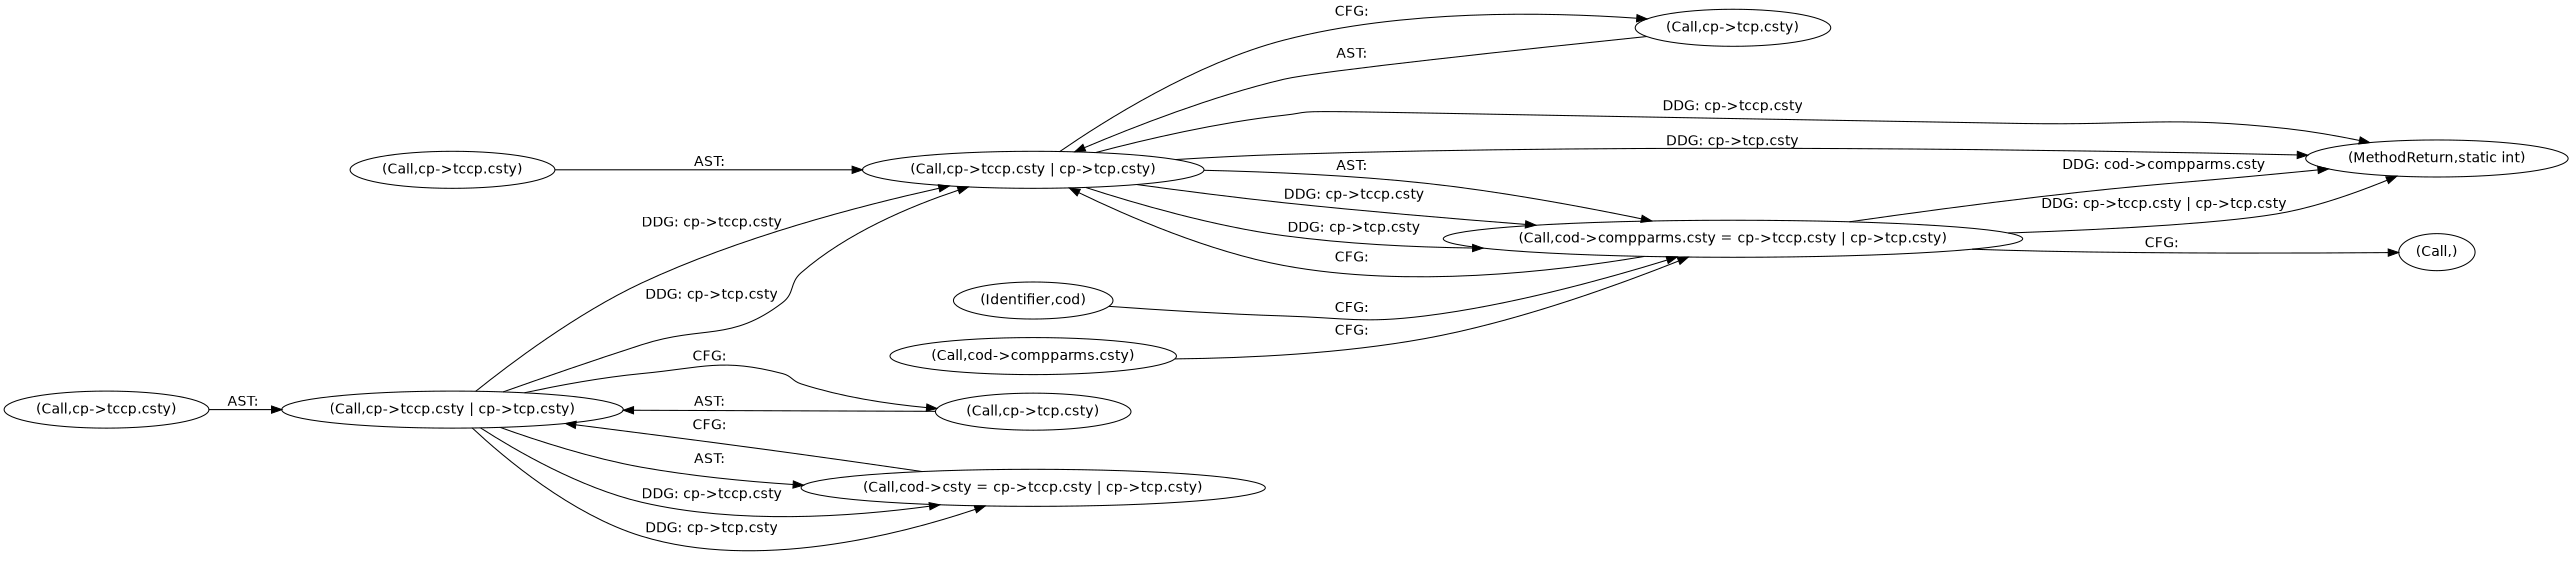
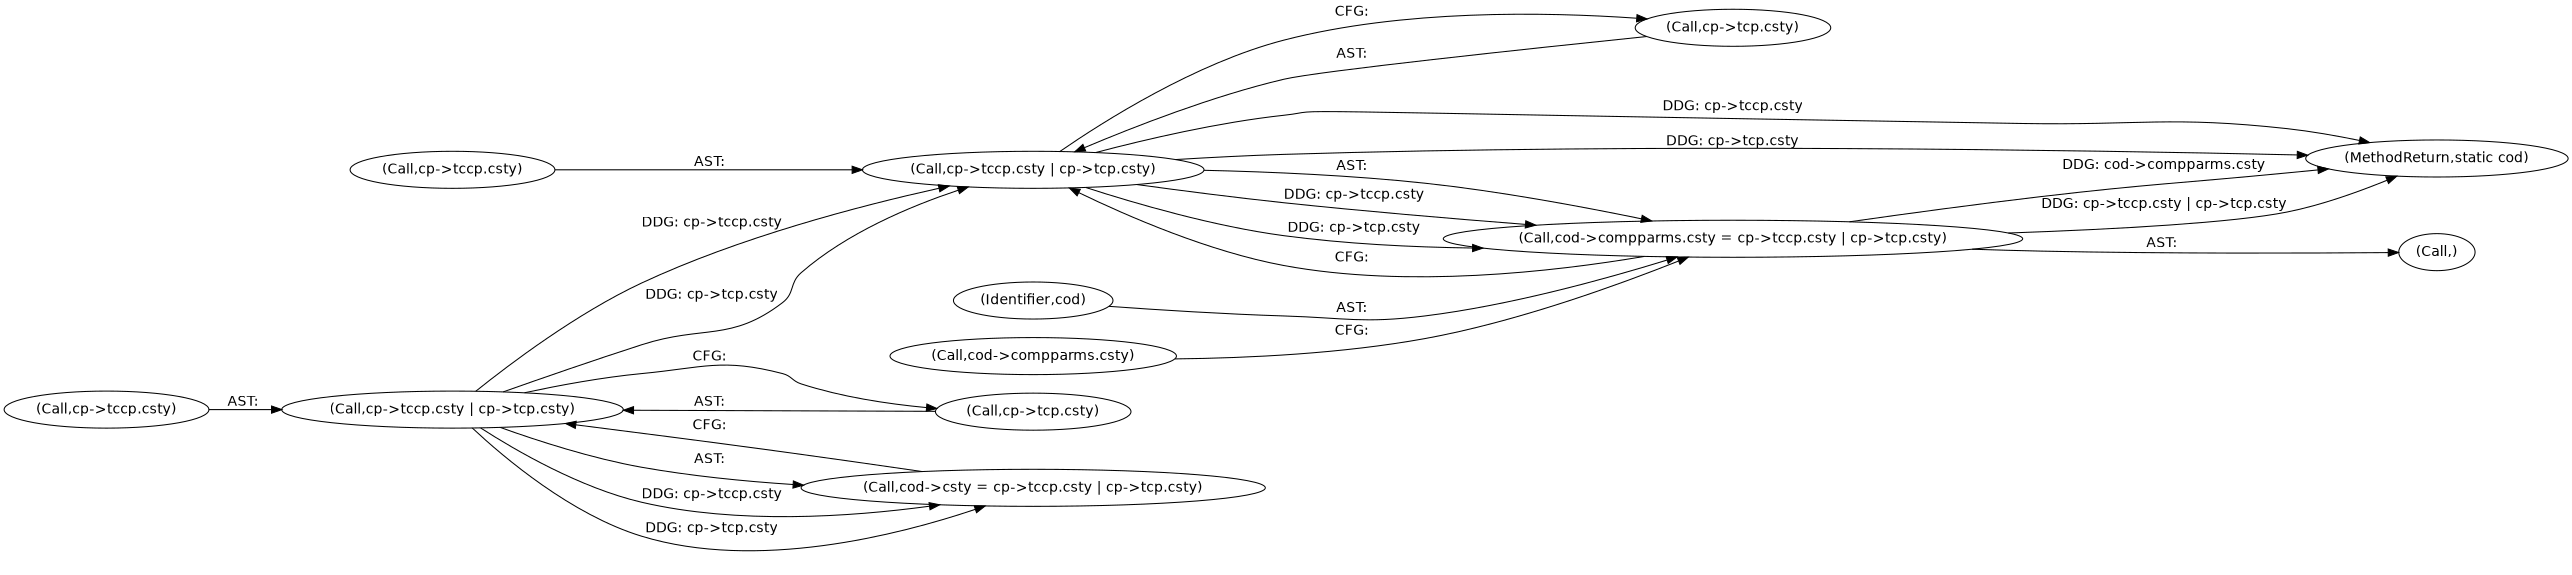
node "(MethodReturn,static int)": label "(MethodReturn,static int)" -> "(MethodReturn,static cod)"
edge "(Call,cod->compparms.csty = cp->tccp.csty | cp->tcp.csty)" -> "(Call,)": label "CFG: " -> "AST: "
edge "(Identifier,cod)" -> "(Call,cod->compparms.csty = cp->tccp.csty | cp->tcp.csty)": label "CFG: " -> "AST: "
